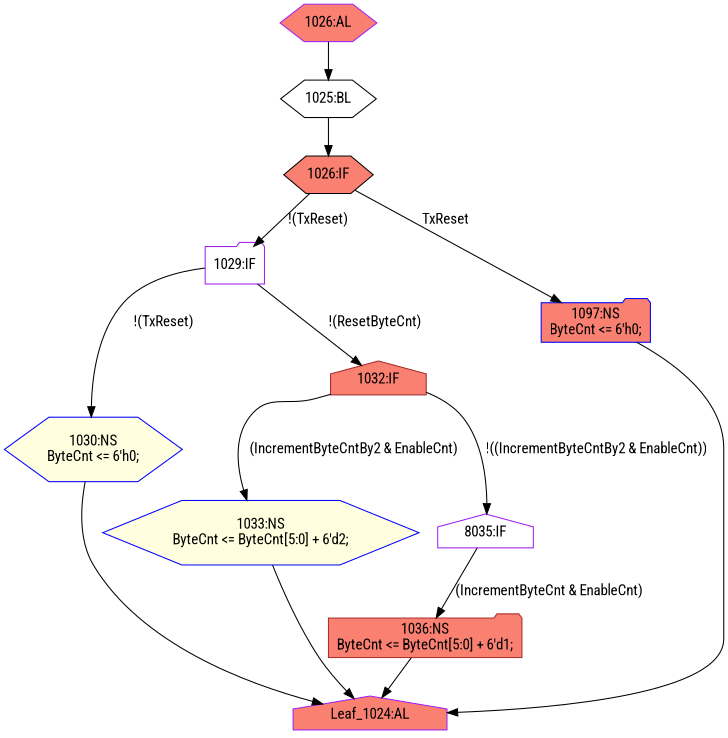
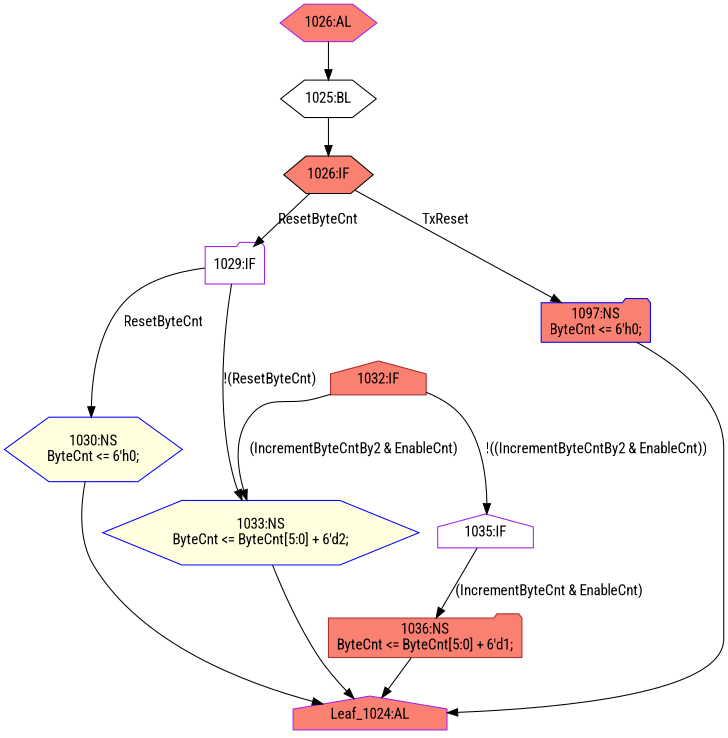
edge "1026:IF" -> "1029:IF": label "!(TxReset)" -> "ResetByteCnt"
edge "1029:IF" -> "1032:IF": now "1029:IF" -> "1033:NS ByteCnt <= ByteCnt[5:0] + 6'd2;"
edge "1029:IF" -> "1030:NS ByteCnt <= 6'h0;": label "!(TxReset)" -> "ResetByteCnt"
node "8035:IF": label "8035:IF" -> "1035:IF"
